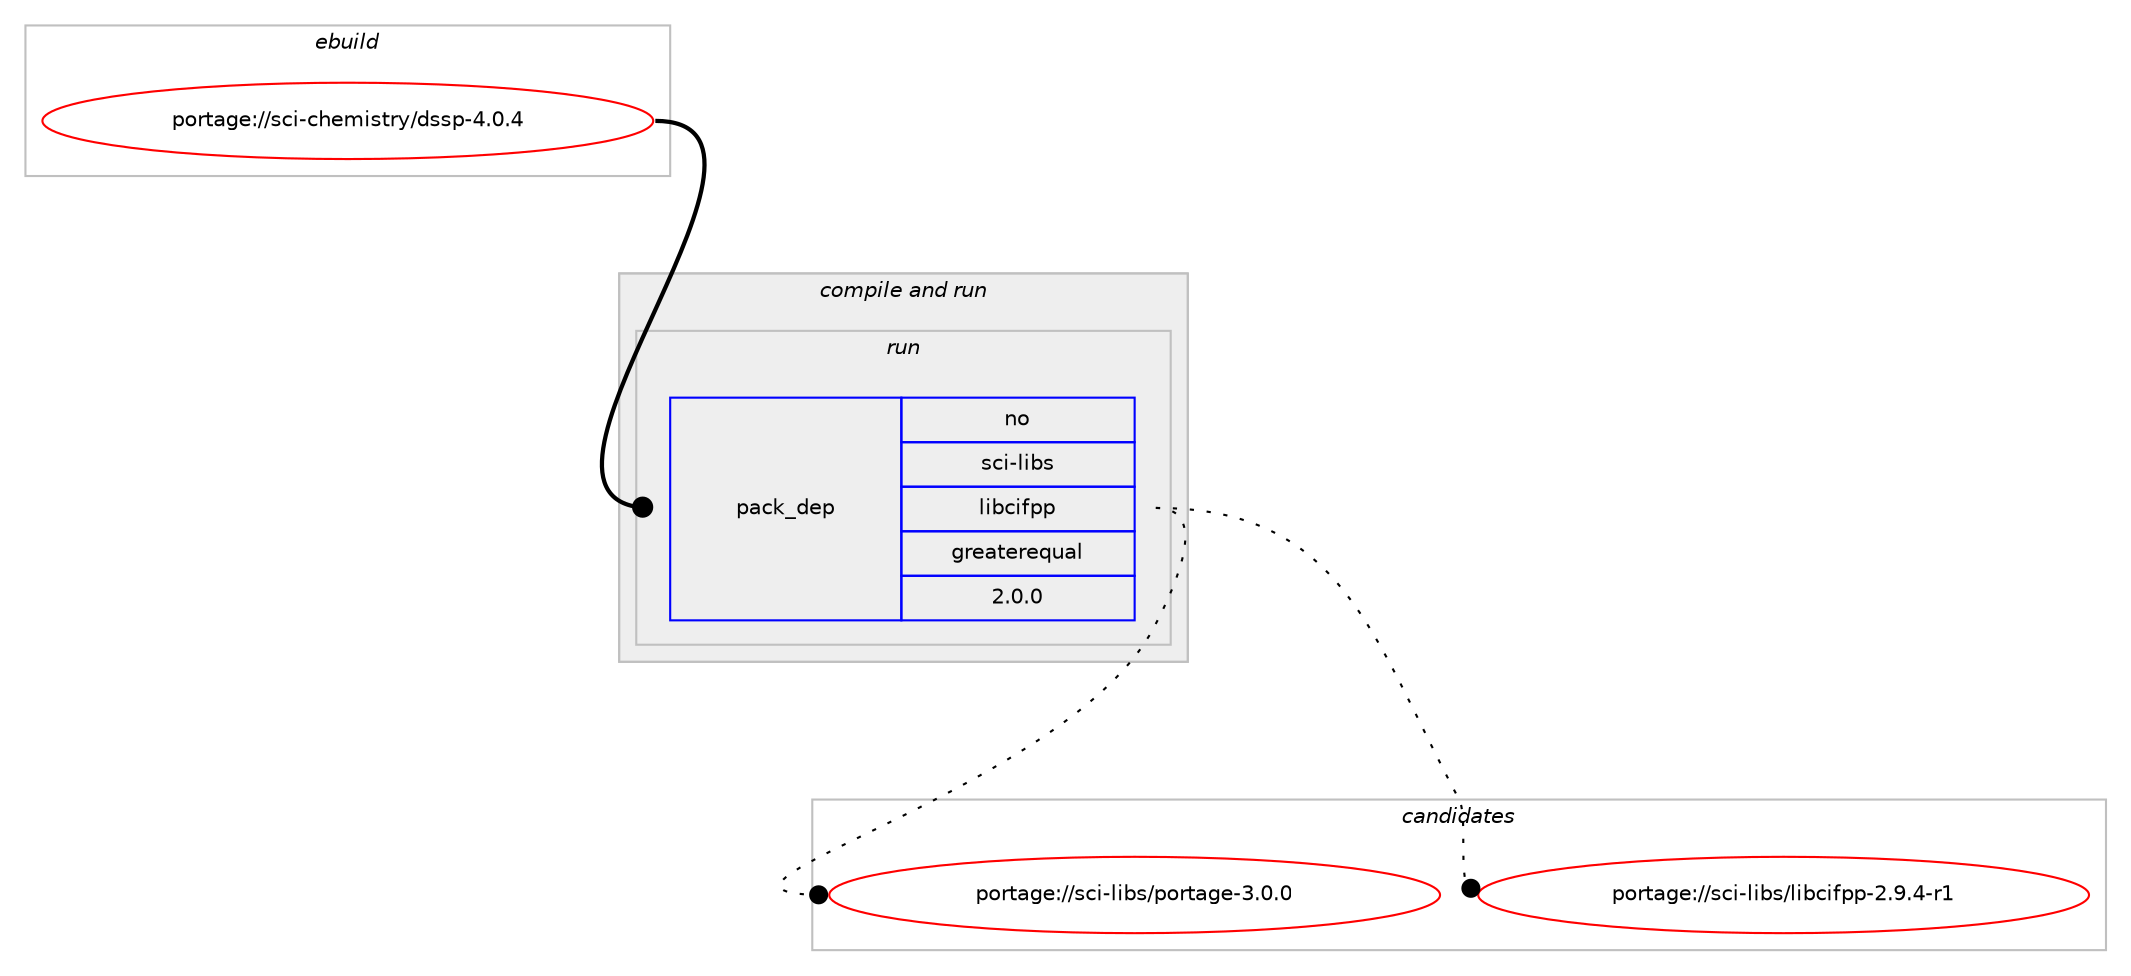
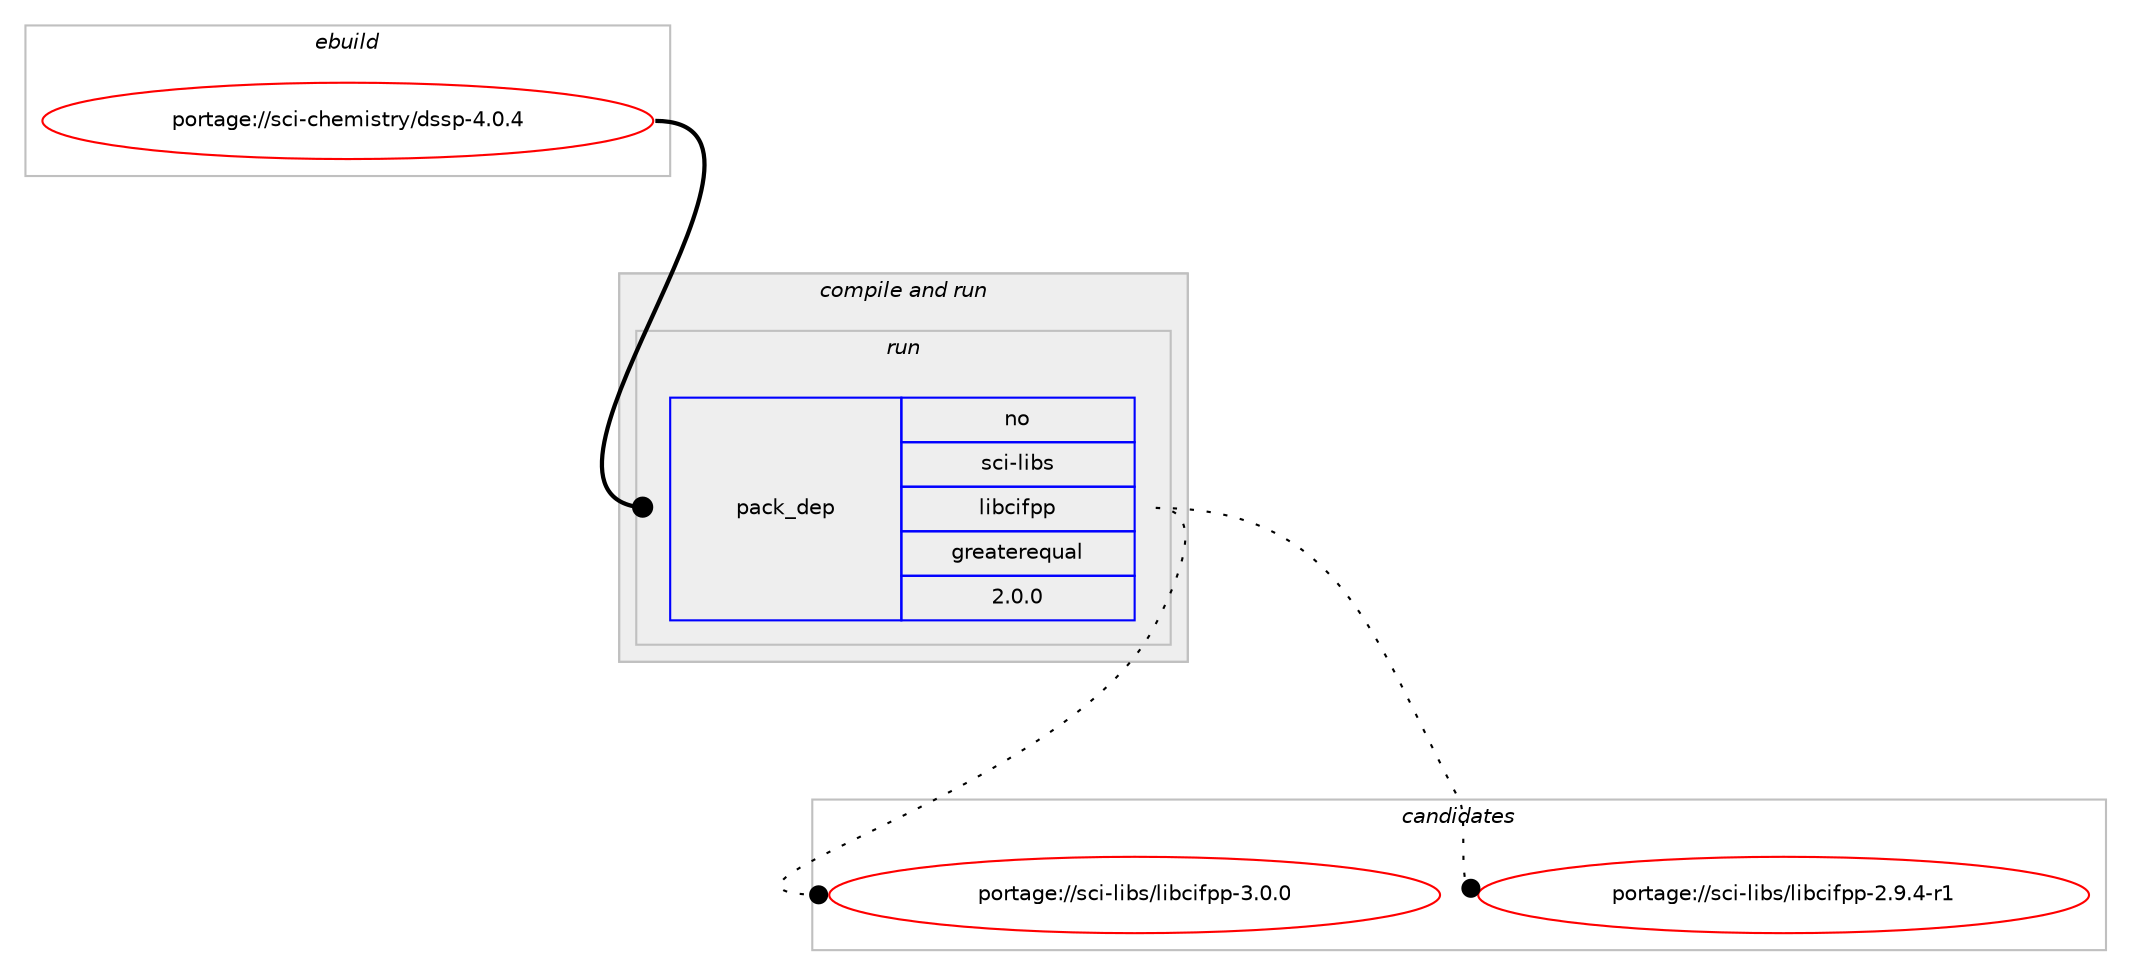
node "portage://sci-libs/portage-3.0.0": label "portage://sci-libs/portage-3.0.0" -> "portage://sci-libs/libcifpp-3.0.0"
